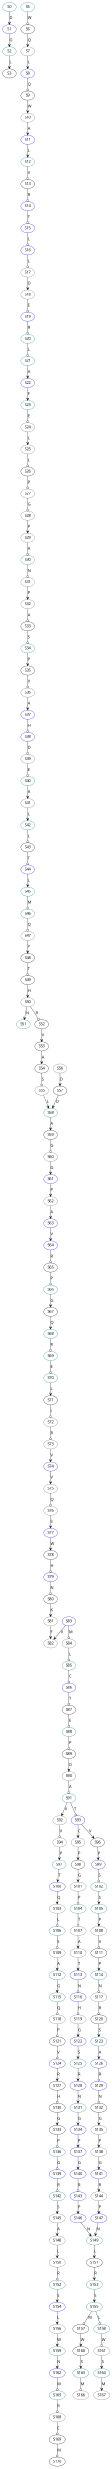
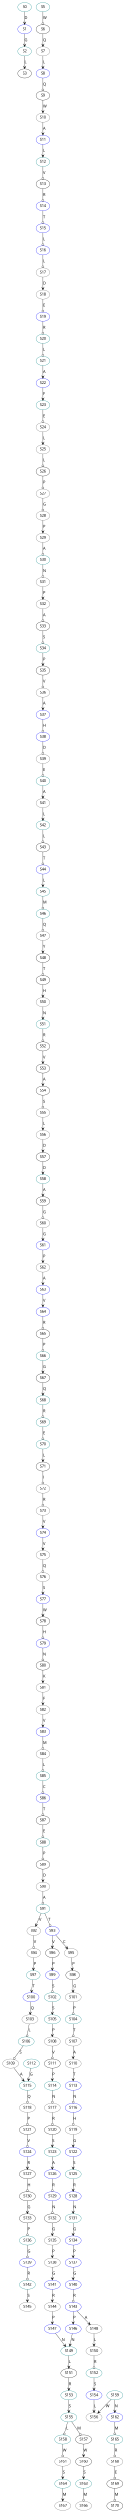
edge "S50" -> "S52": now "S51" -> "S52"
edge "S55" -> "S58": now "S55" -> "S56"
edge "S83" -> "S82": reversed
edge "S109" -> "S112": now "S109" -> "S115"
edge "S145" -> "S148": now "S143" -> "S148"
edge "S156" -> "S159": reversed
